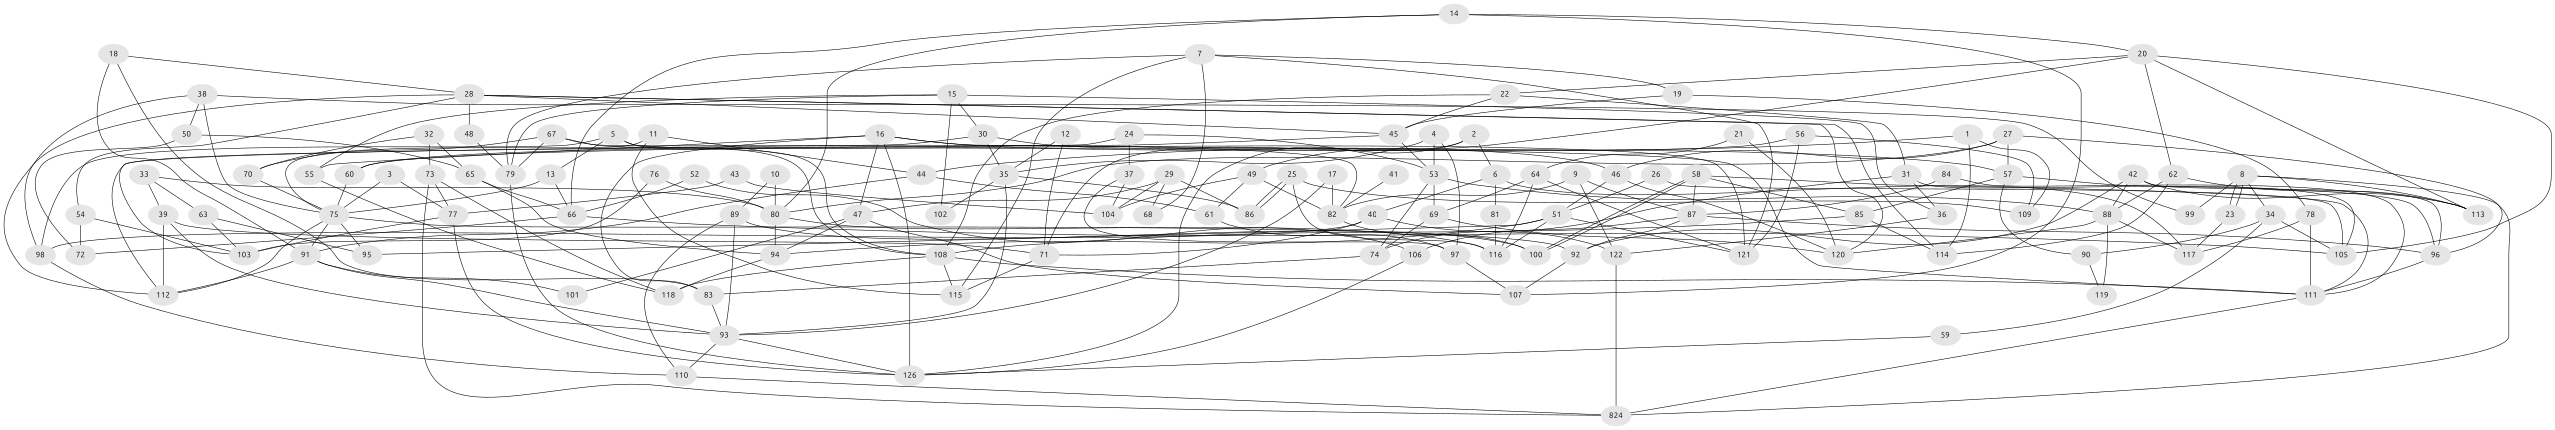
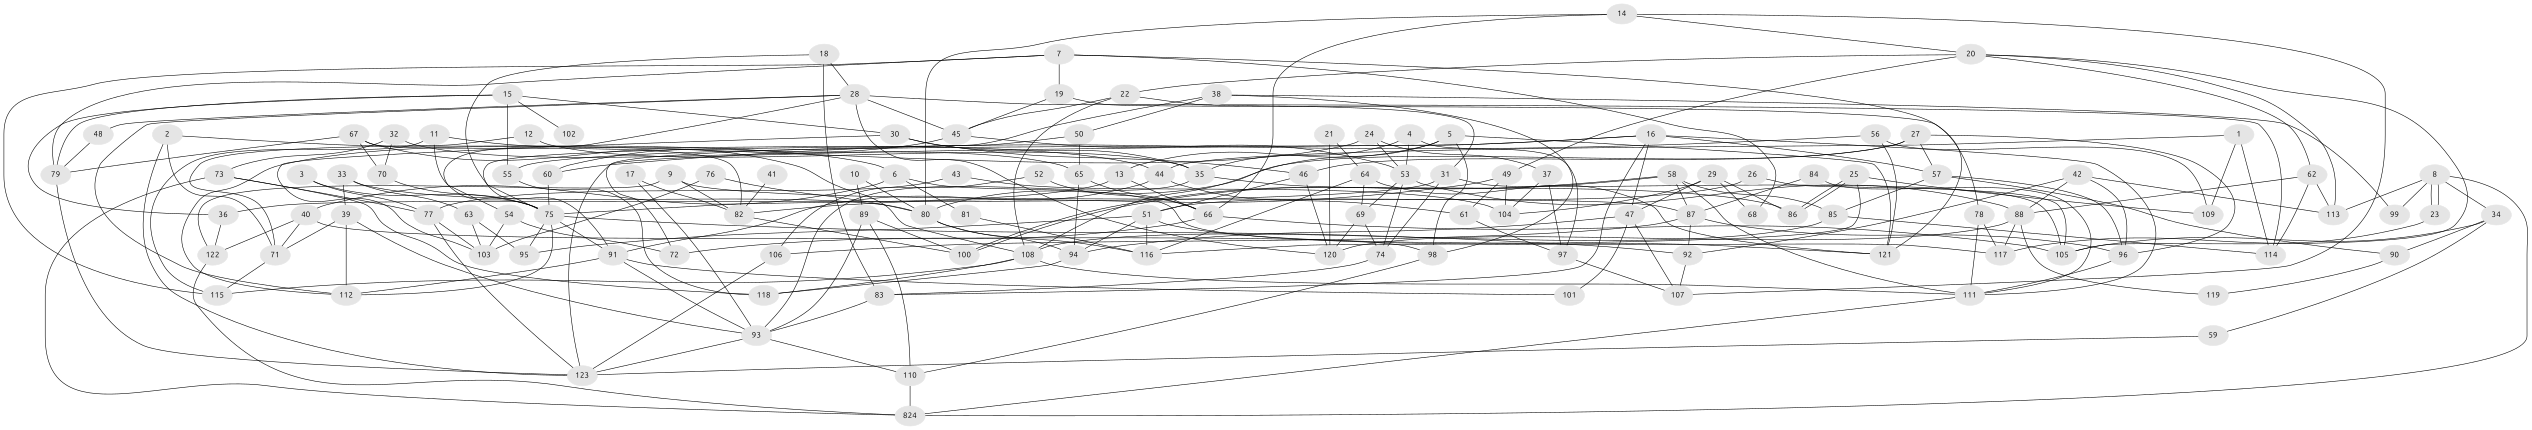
edge "35" -- "102": removed
node "126": label "126" -> "123"
